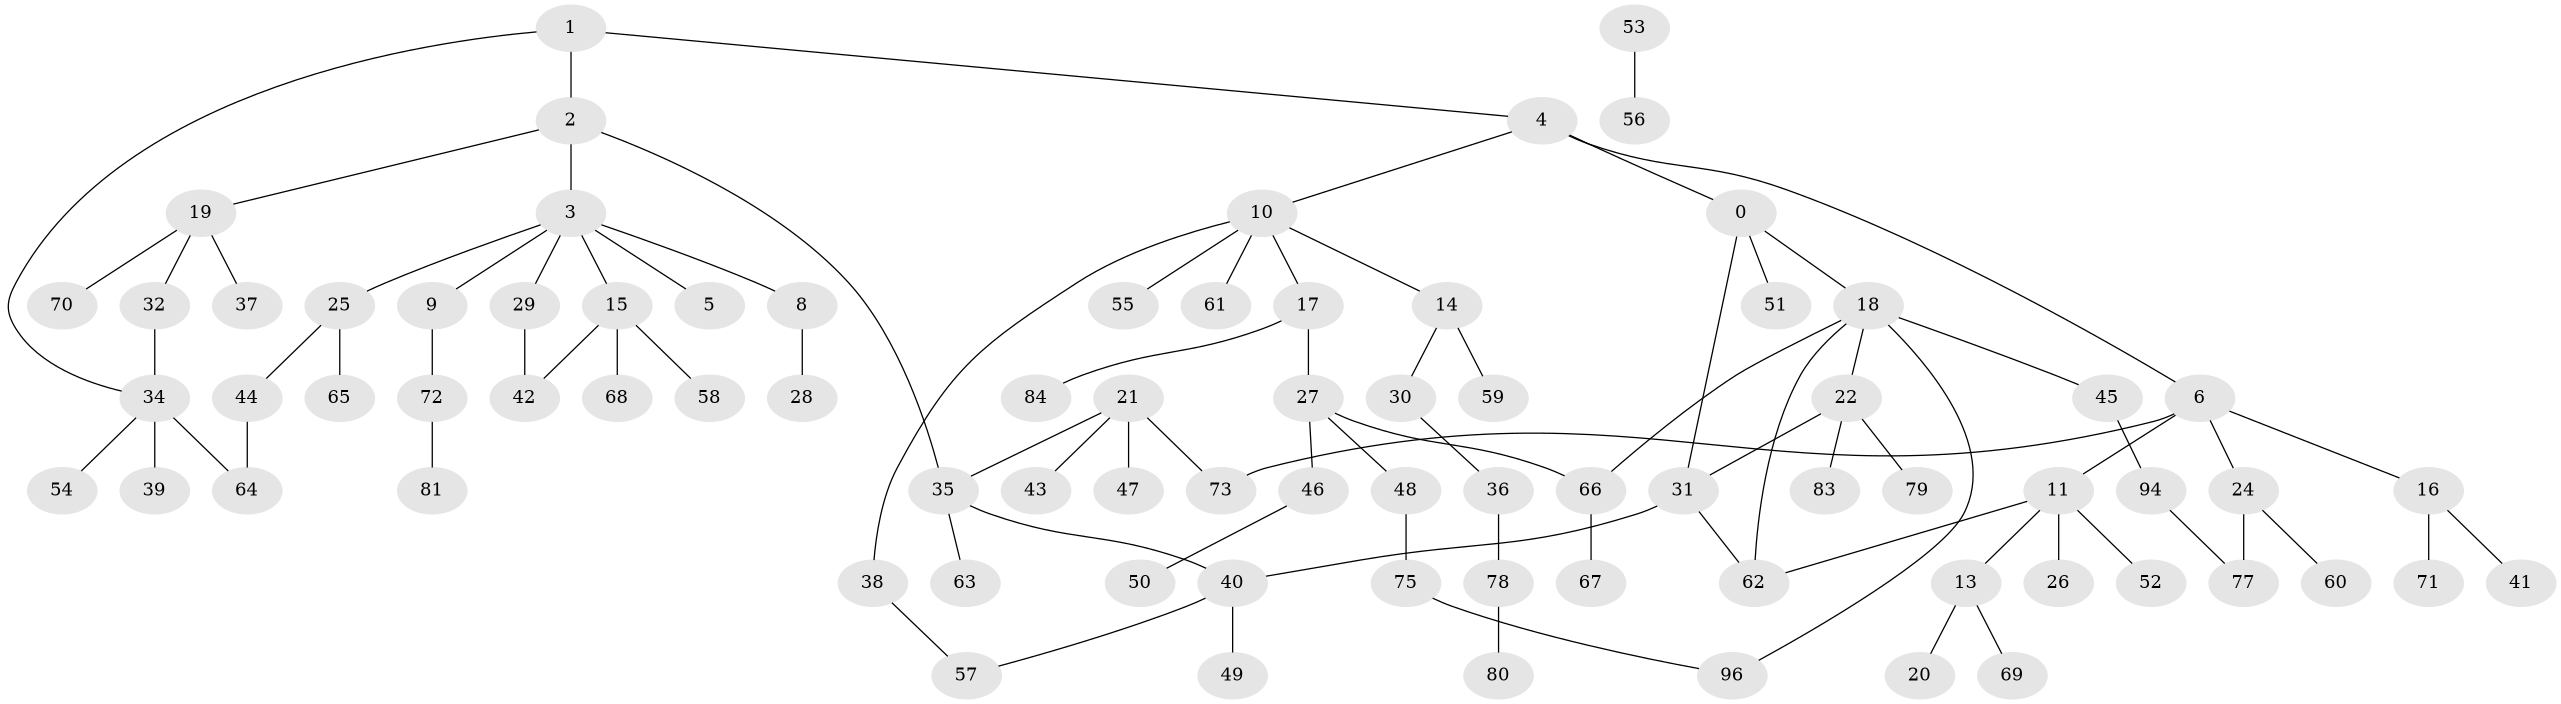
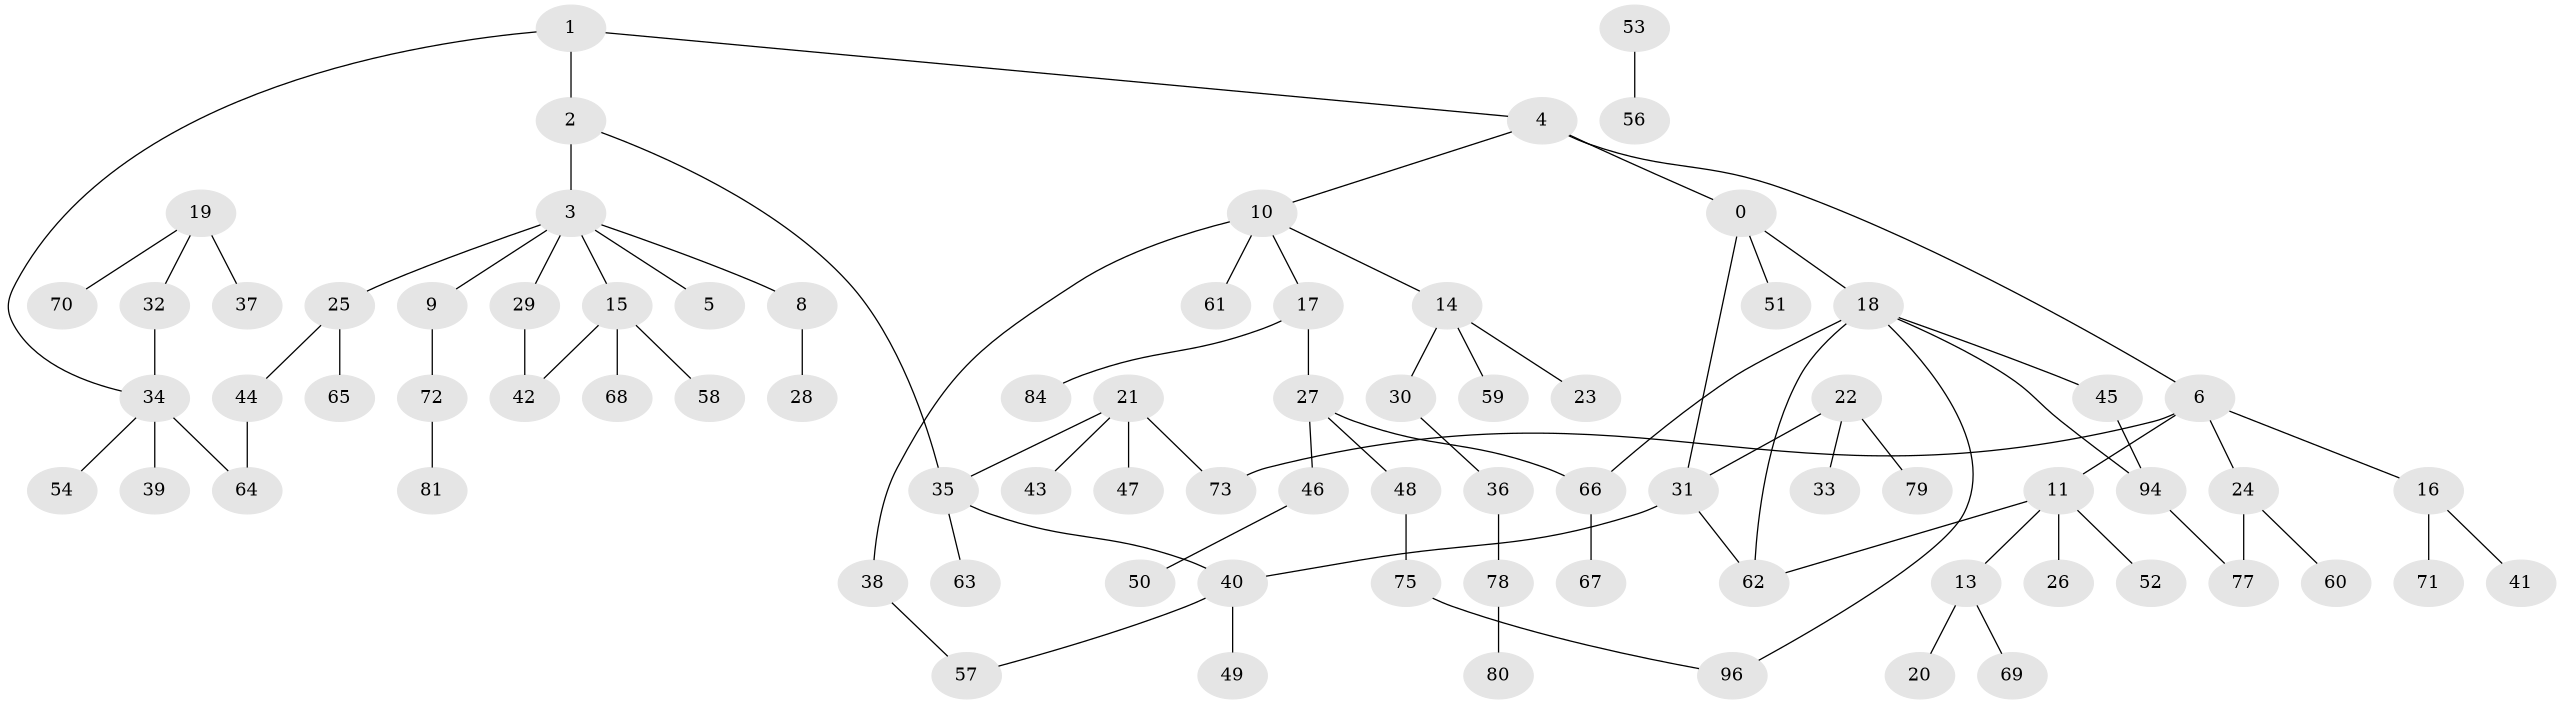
edge "2" -- "19": removed
node "55": removed
edge "18" -- "22": now "18" -- "94"
node "23": added
node "83": label "83" -> "33"
